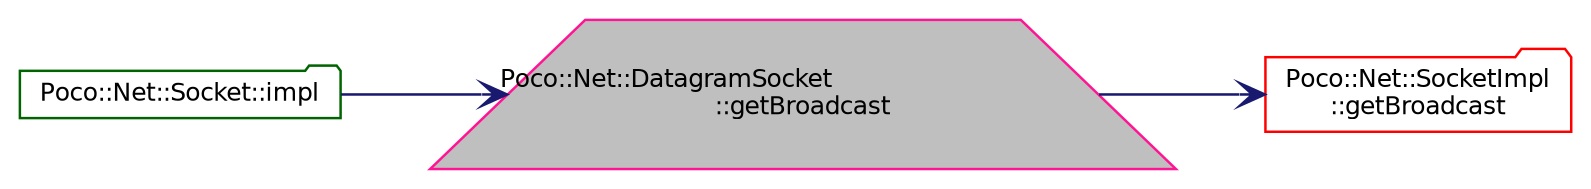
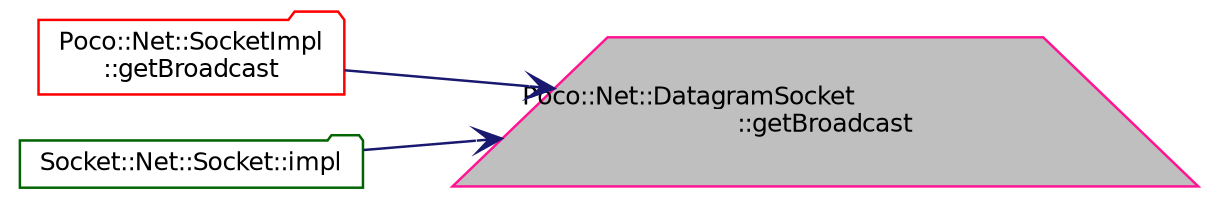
node "Poco::Net::Socket::impl": label "Poco::Net::Socket::impl" -> "Socket::Net::Socket::impl"
edge "Poco::Net::DatagramSocket ::getBroadcast" -> "Poco::Net::SocketImpl ::getBroadcast": reversed
